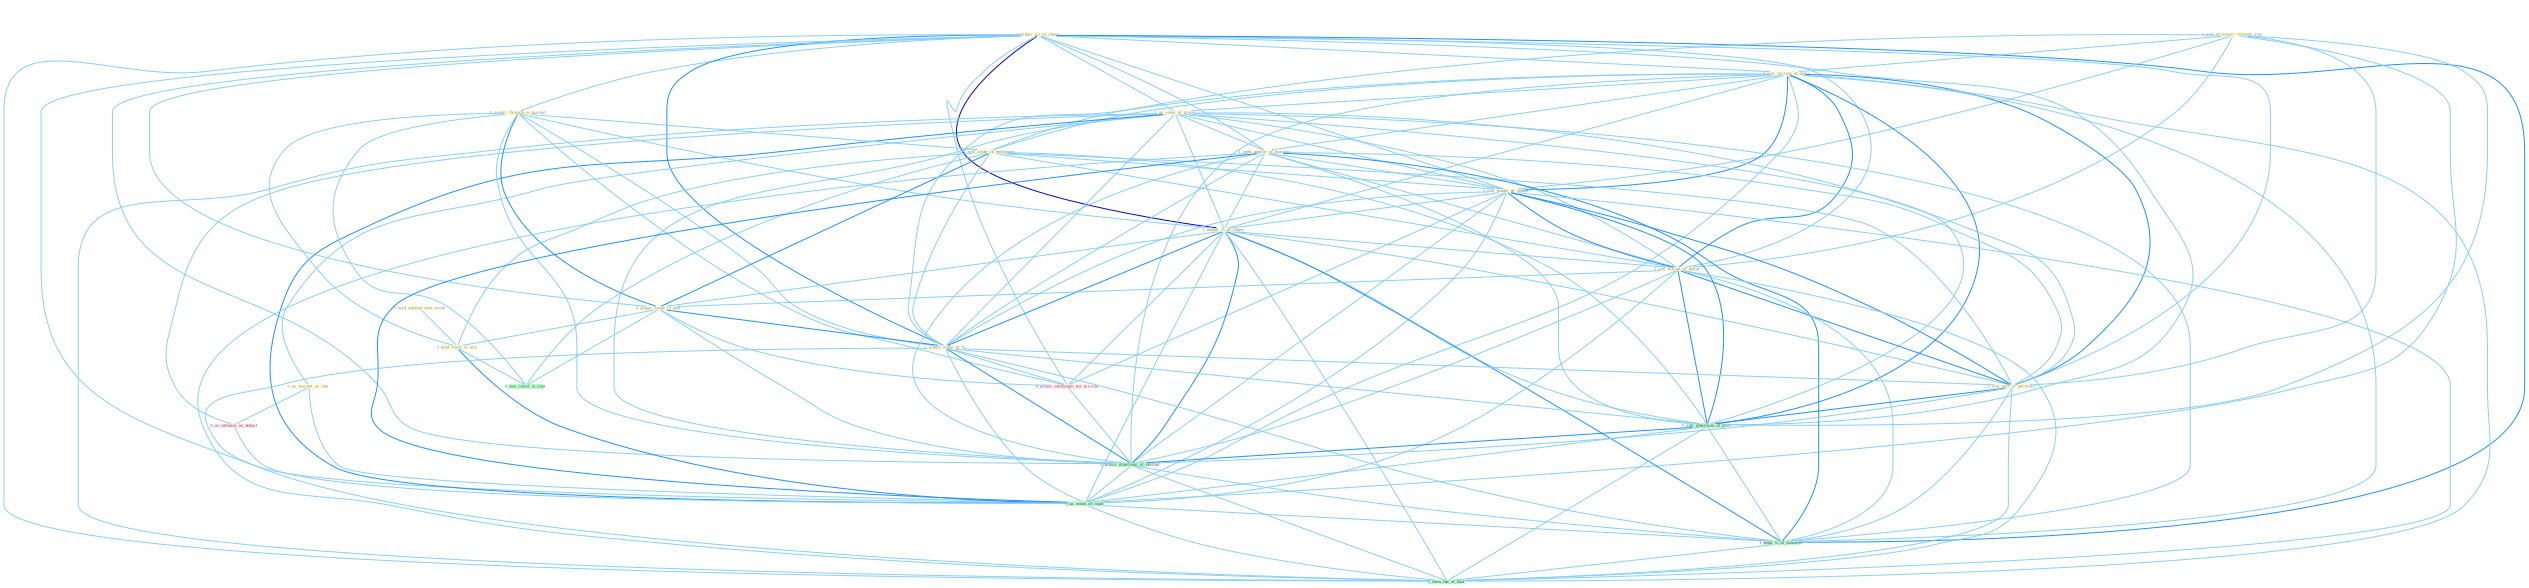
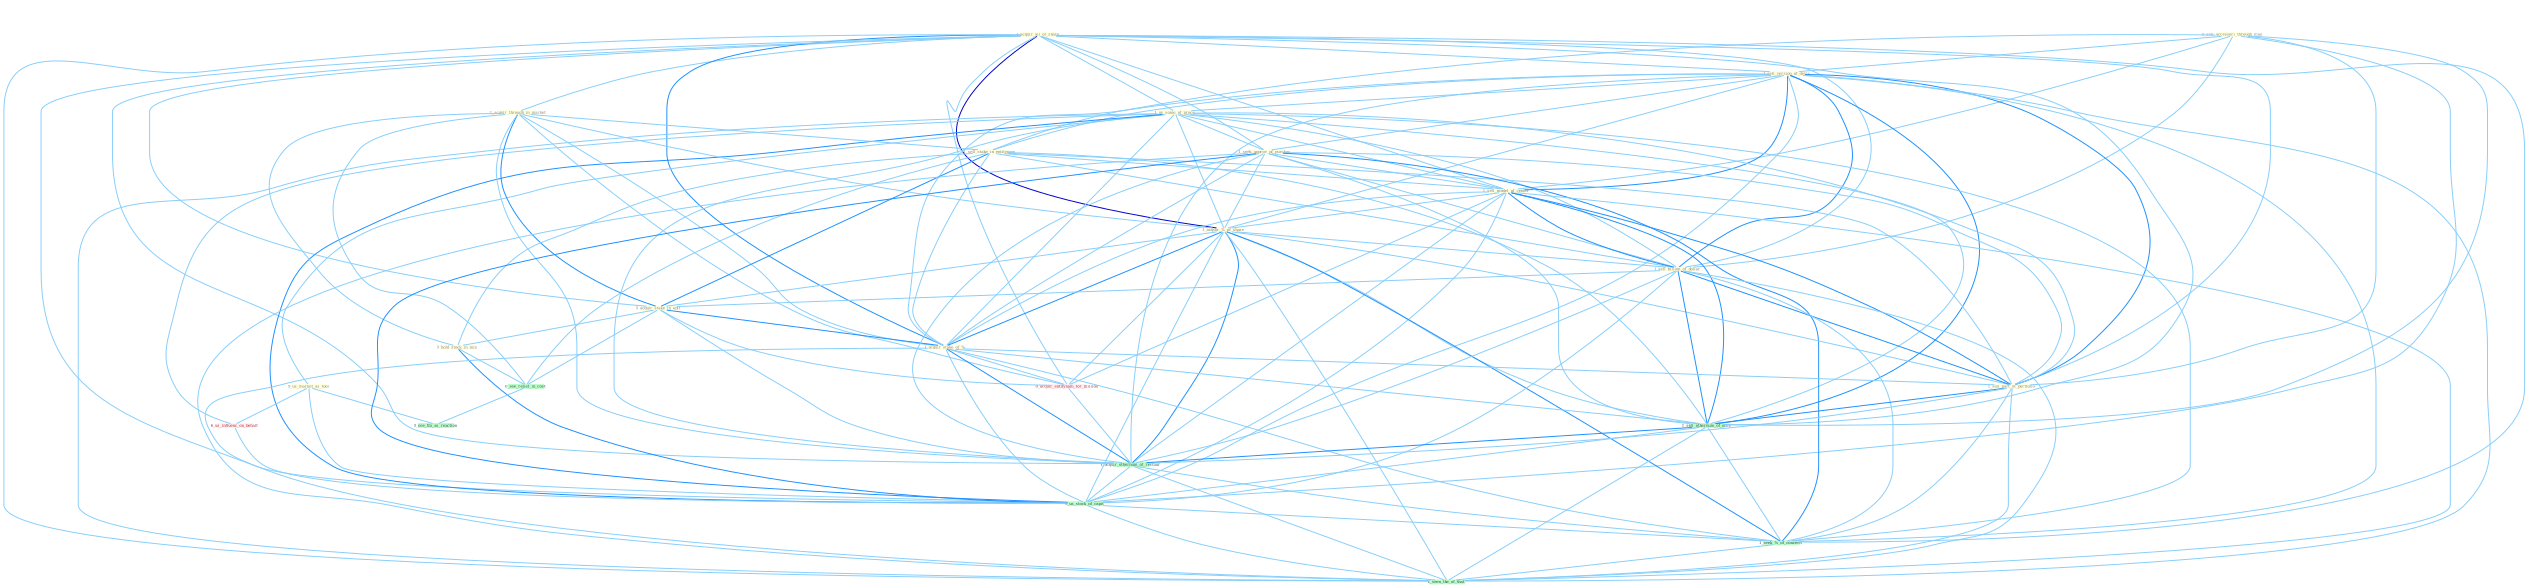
edge "1_acquir_all_of_share" -- "1_seek_%_of_concern": color #1e90ff -> #87cefa
node "0_hold_auction_next_week": removed
node "0_us_market_as_tool": label "0_us_market_as_tool" -> "9_us_market_as_tool"
node "0_us_influenc_on_behalf": label "0_us_influenc_on_behalf" -> "6_us_influenc_on_behalf"
node "0_see_thi_as_reaction": added
